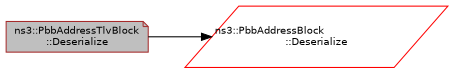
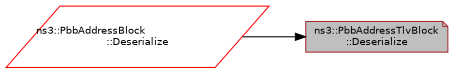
edge "ns3::PbbAddressTlvBlock ::Deserialize" -> "ns3::PbbAddressBlock ::Deserialize": reversed
